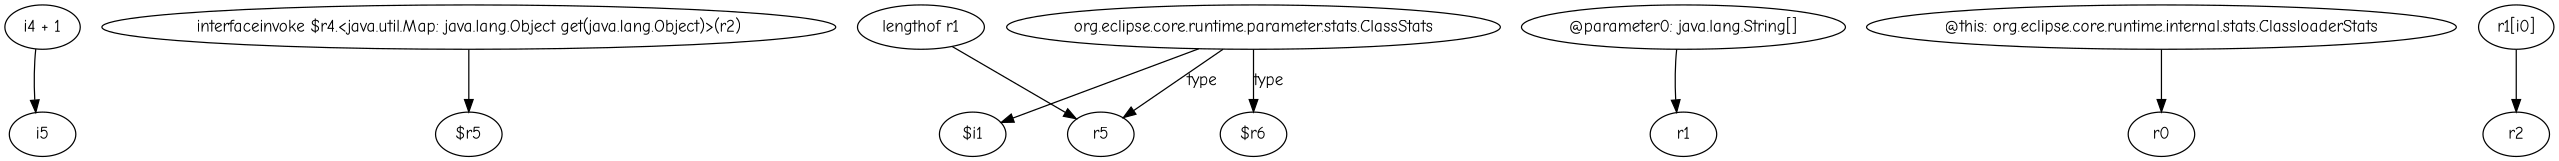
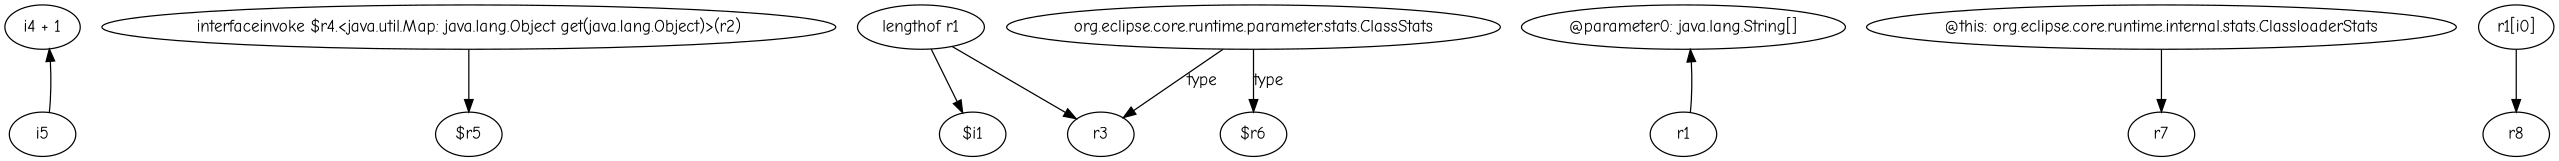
edge "i4 + 1" -> "i5": reversed
edge "@parameter0: java.lang.String[]" -> "r1": reversed
edge "org.eclipse.core.runtime.parameter.stats.ClassStats" -> "$i1": now "lengthof r1" -> "$i1"
node "r5": label "r5" -> "r3"
node "r0": label "r0" -> "r7"
node "r2": label "r2" -> "r8"
